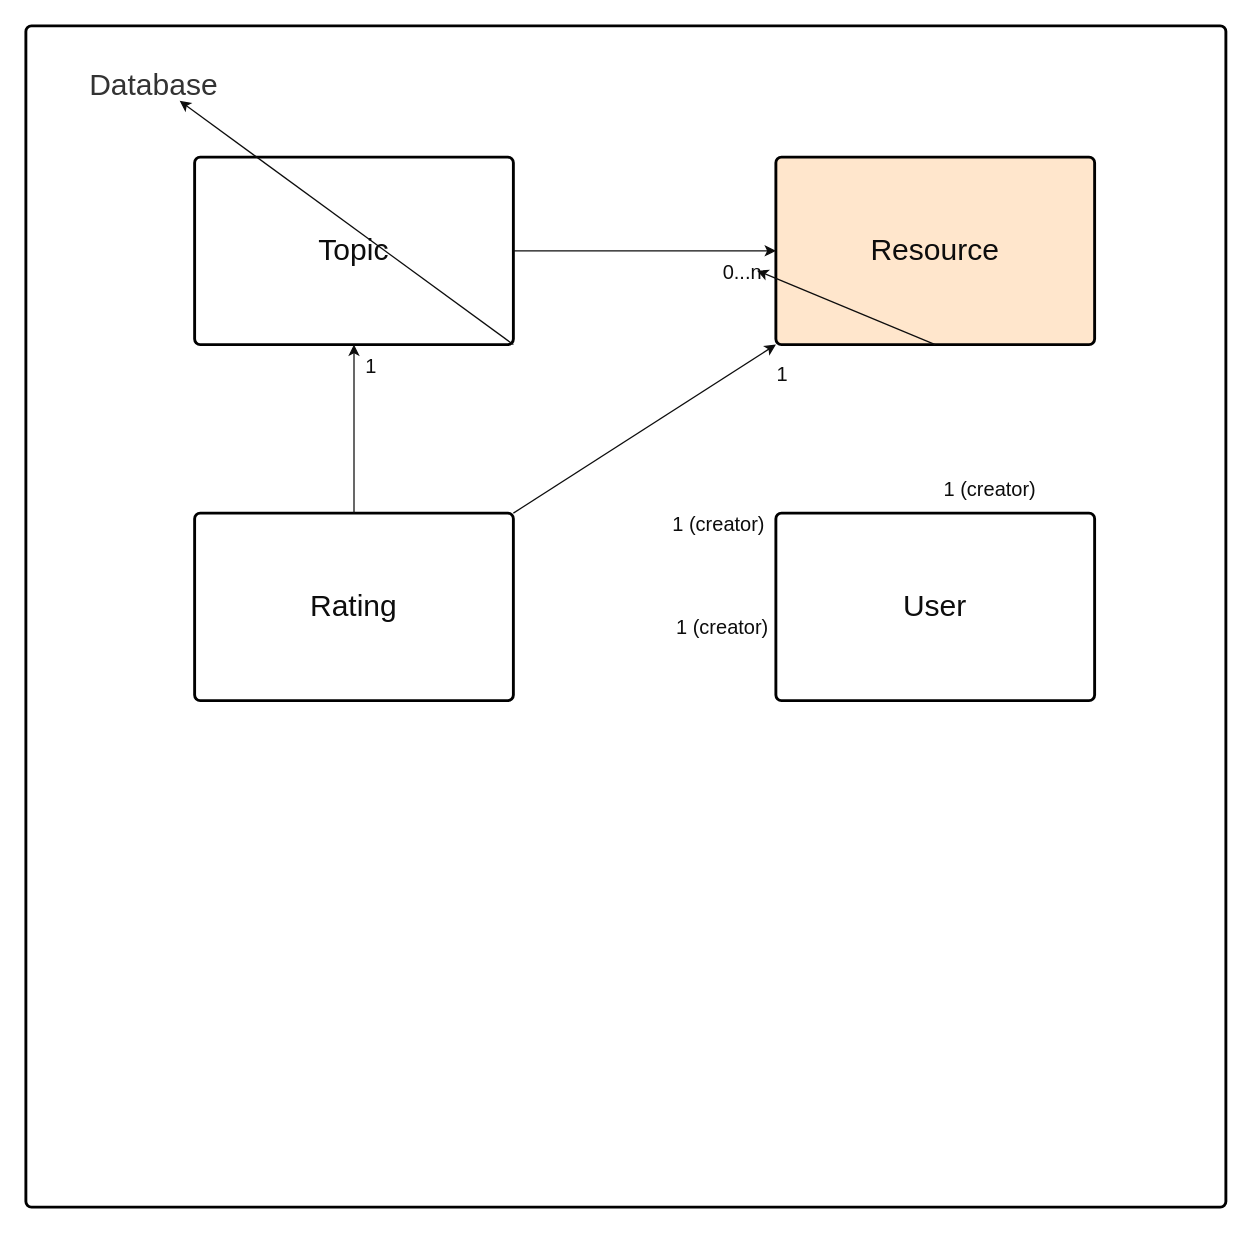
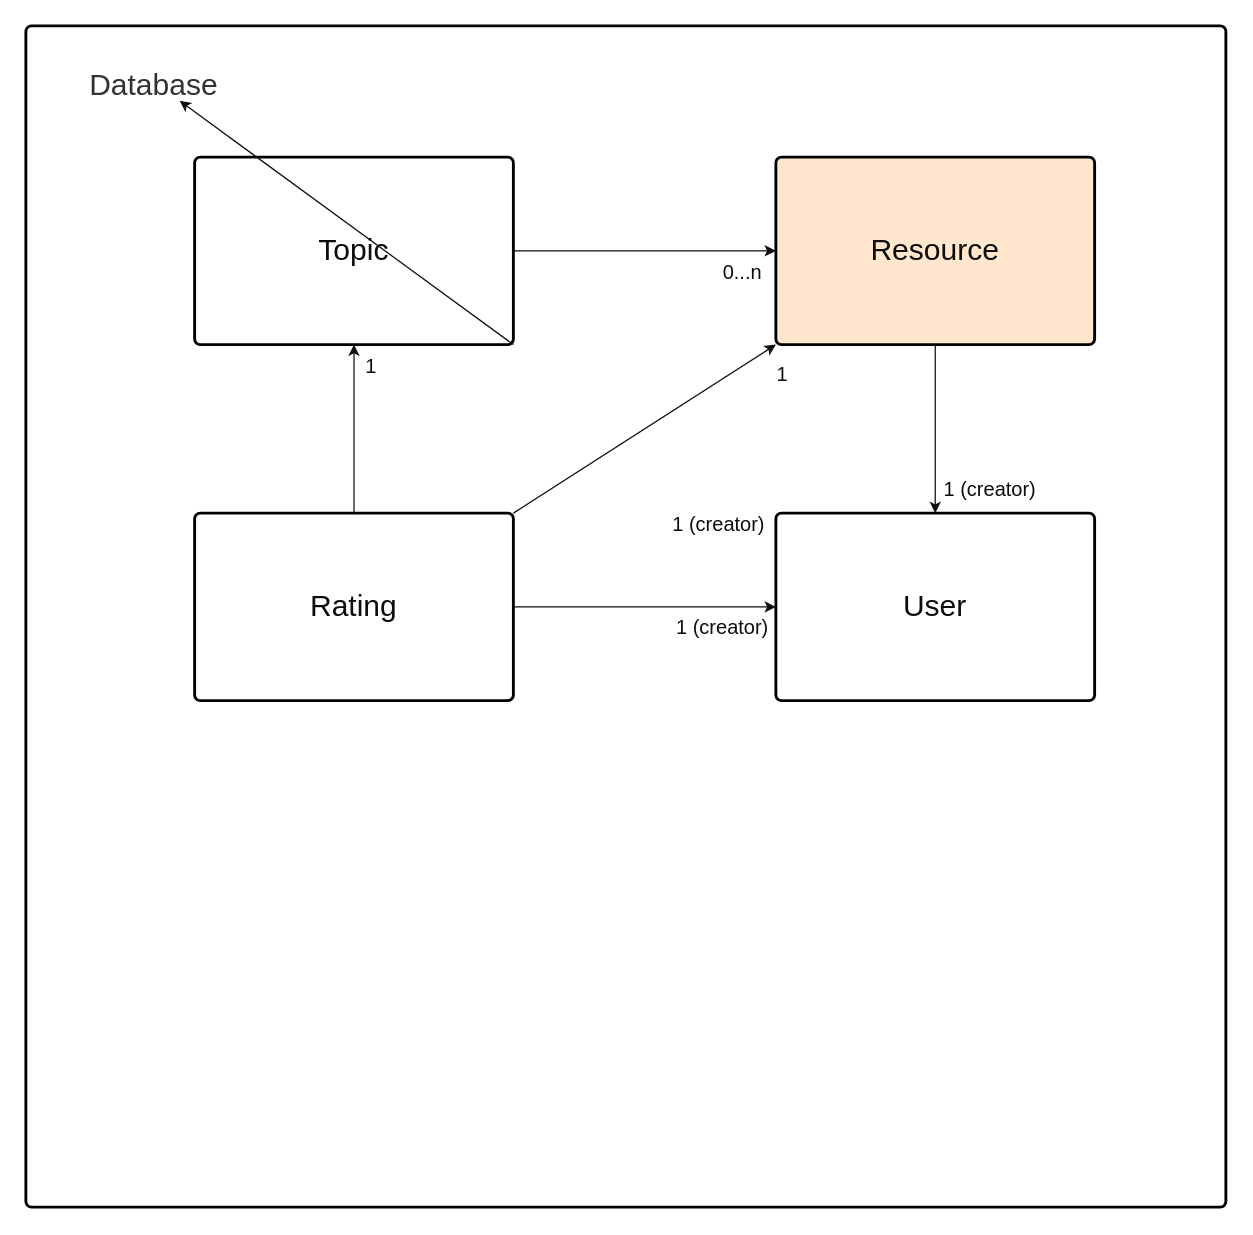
edge "Resource" -> "0...n": now "Resource" -> "User"
edge "Rating" -> "User": added
